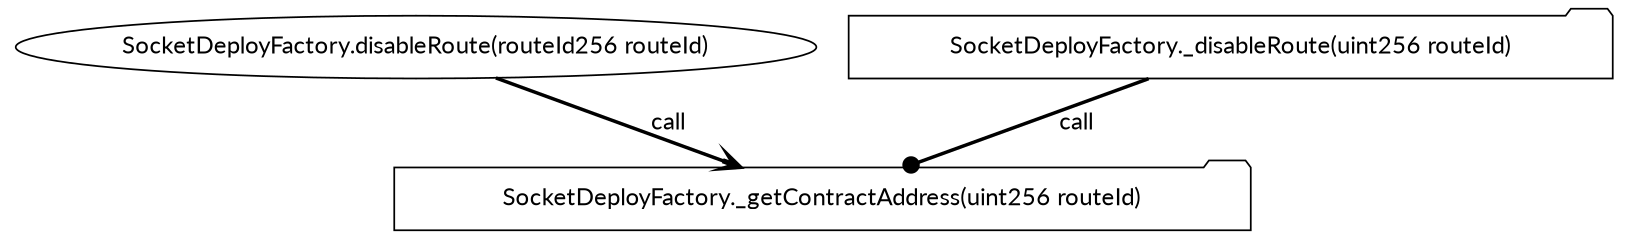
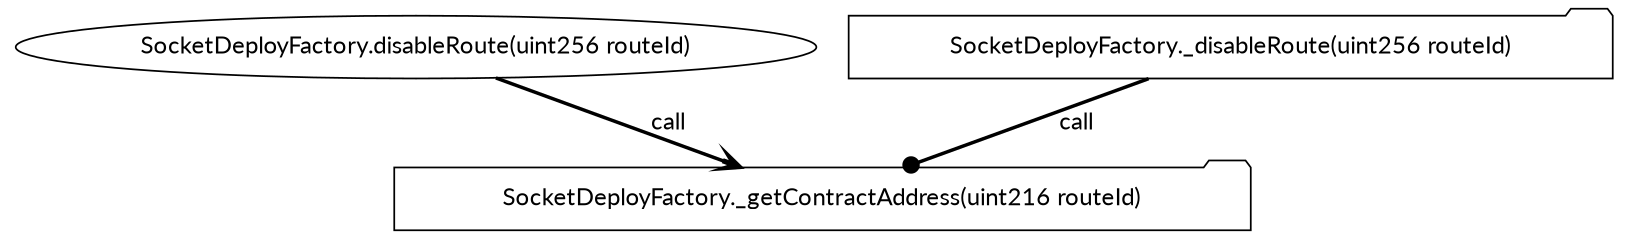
node "SocketDeployFactory.disableRoute(routeId256 routeId)": label "SocketDeployFactory.disableRoute(routeId256 routeId)" -> "SocketDeployFactory.disableRoute(uint256 routeId)"
node "SocketDeployFactory._getContractAddress(uint256 routeId)": label "SocketDeployFactory._getContractAddress(uint256 routeId)" -> "SocketDeployFactory._getContractAddress(uint216 routeId)"
